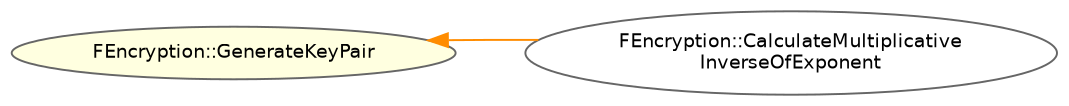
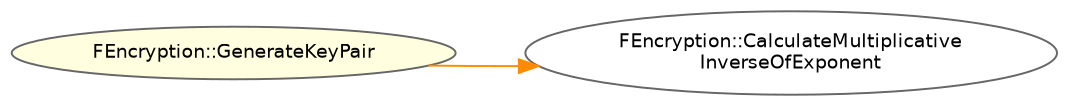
edge "FEncryption::CalculateMultiplicative InverseOfExponent" -> "FEncryption::GenerateKeyPair": reversed
